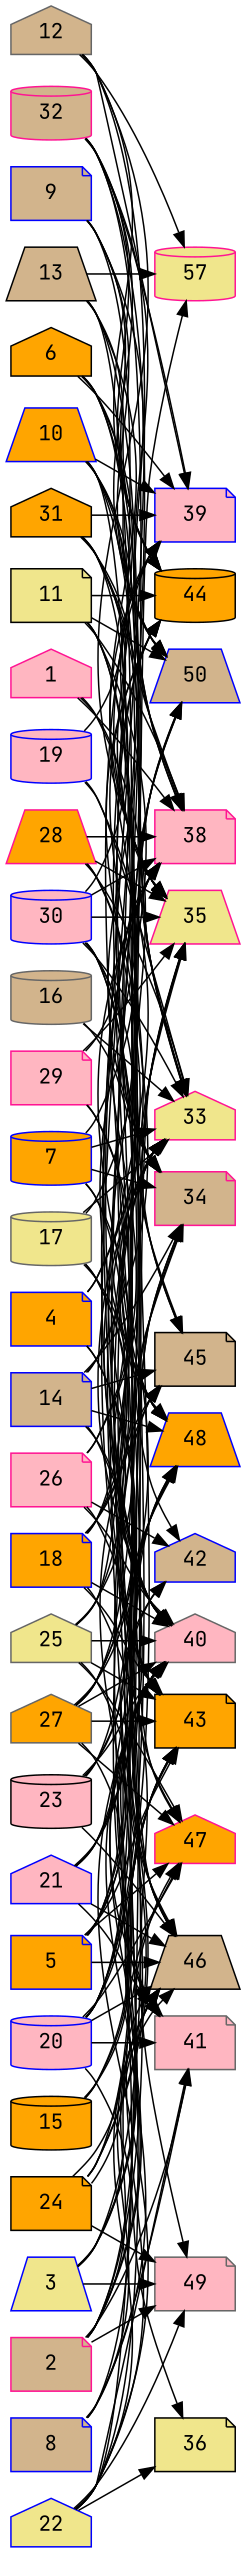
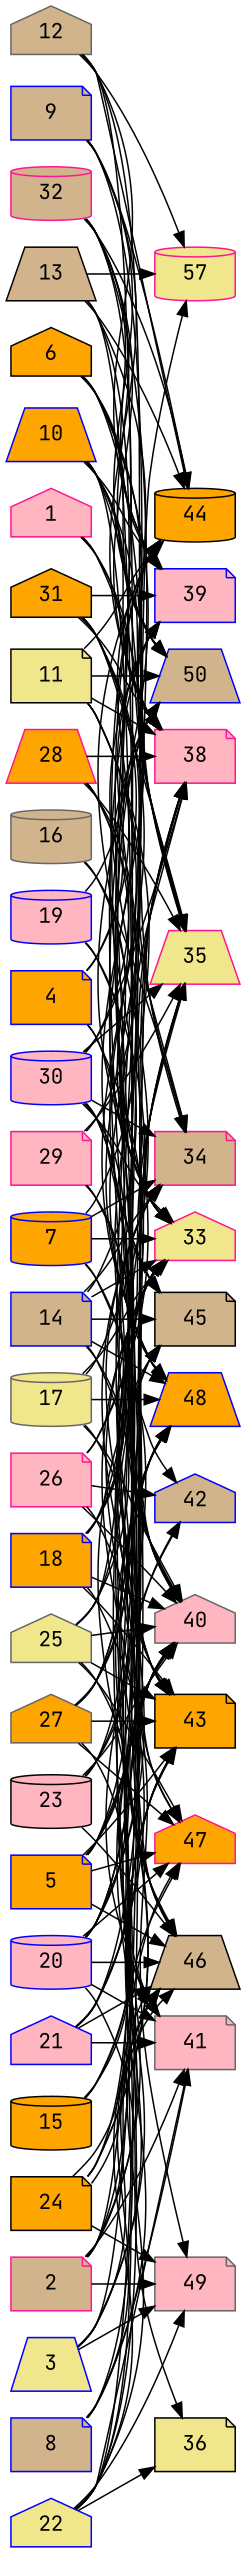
edge "27" -> "40": removed
